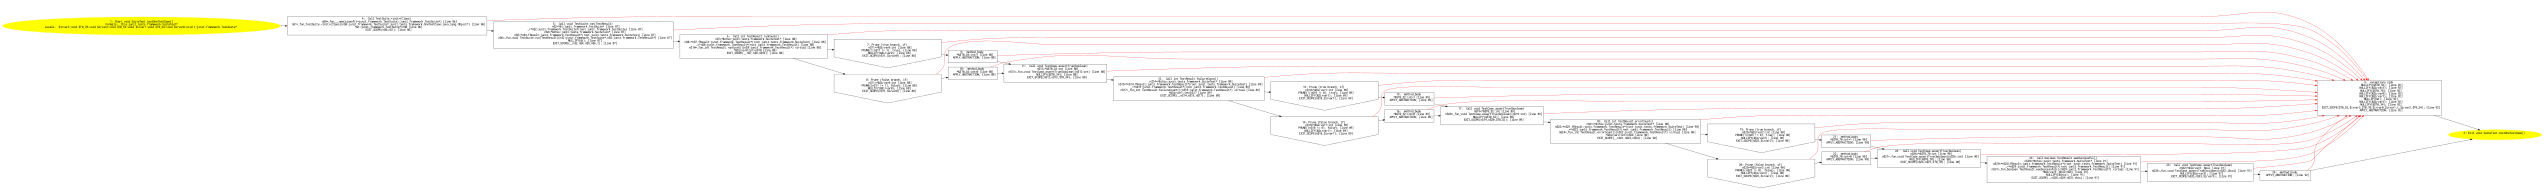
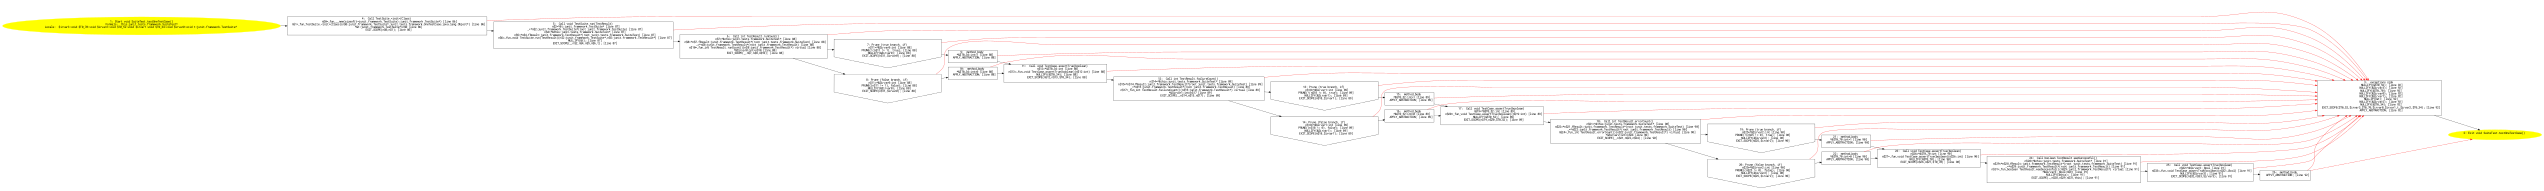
edge "26:  method_body APPLY_ABSTRACTION; [line 92]" -> "2: Exit void SuiteTest.testOneTestCase()": color black -> red
